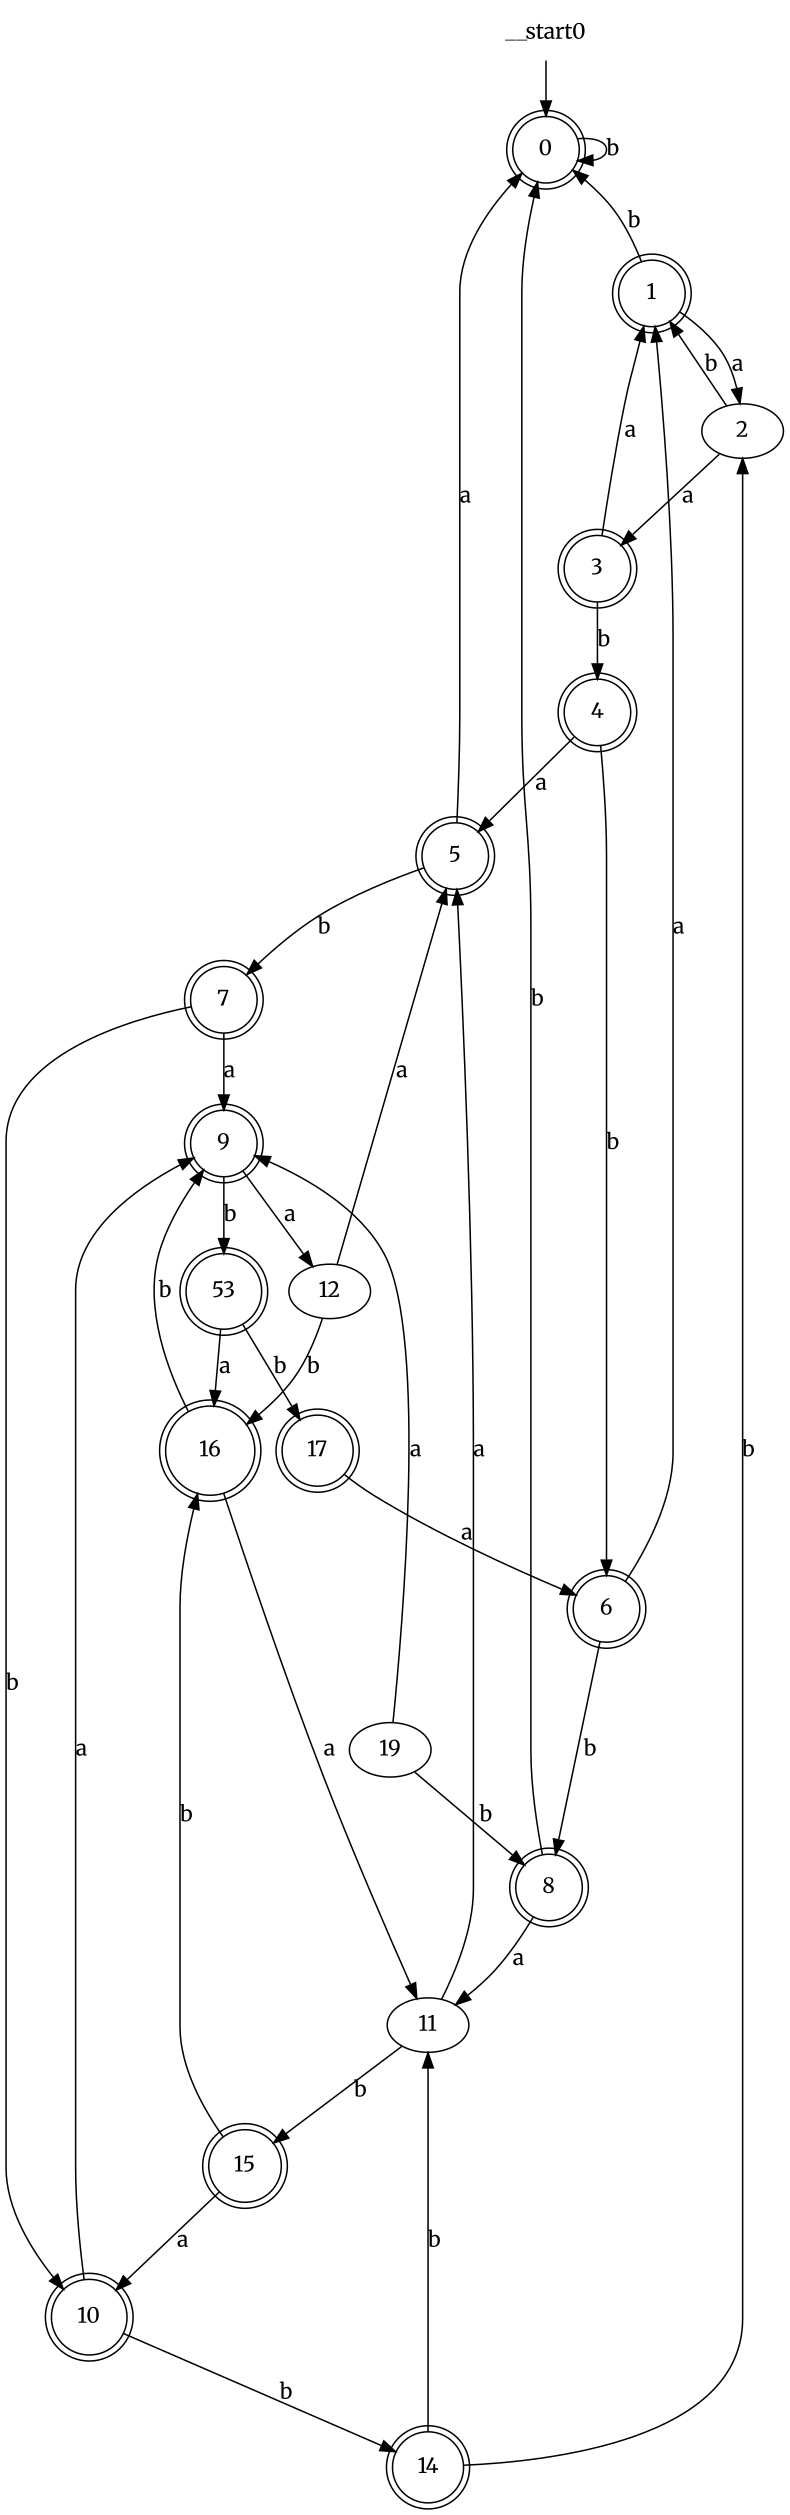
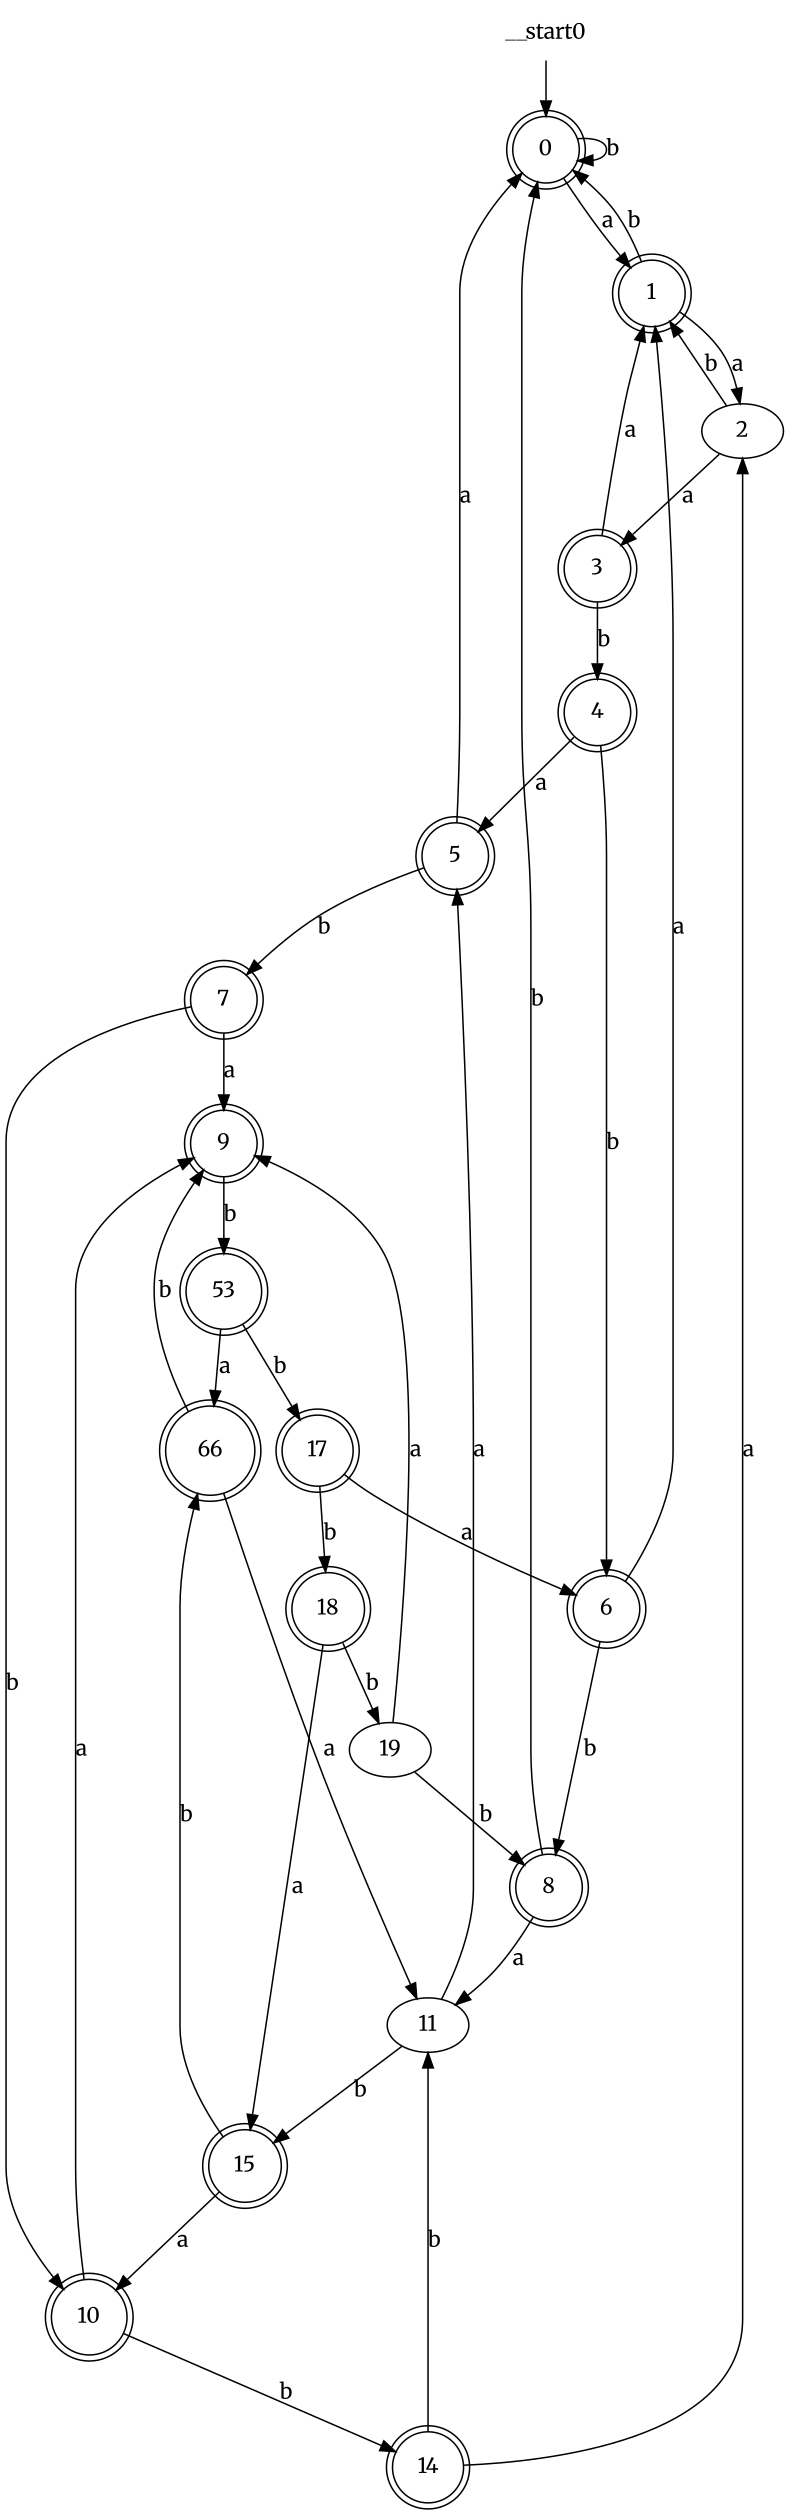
edge "0" -> "1": added, label "a"
node "12": removed
node "16": label "16" -> "66"
edge "14" -> "2": label "b" -> "a"
node "18": added
